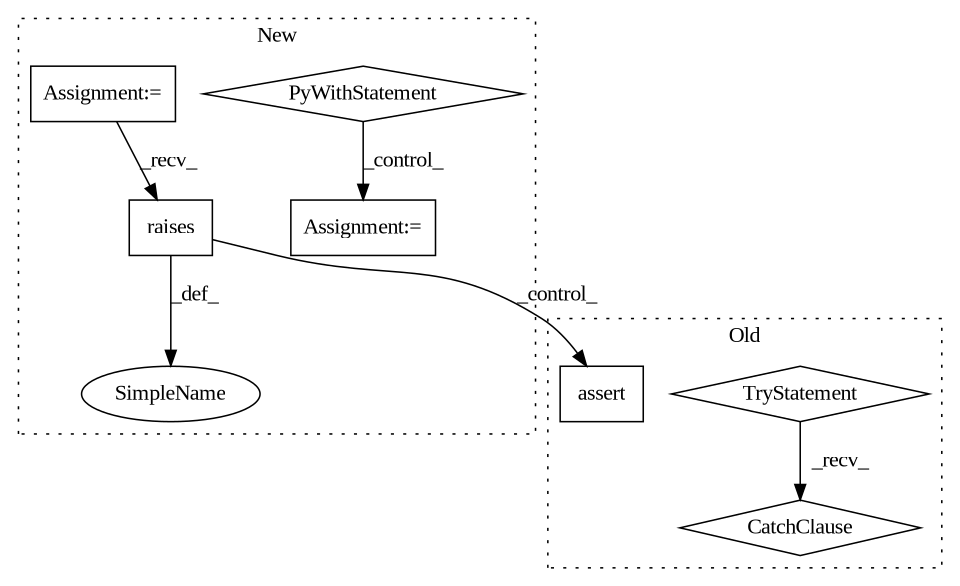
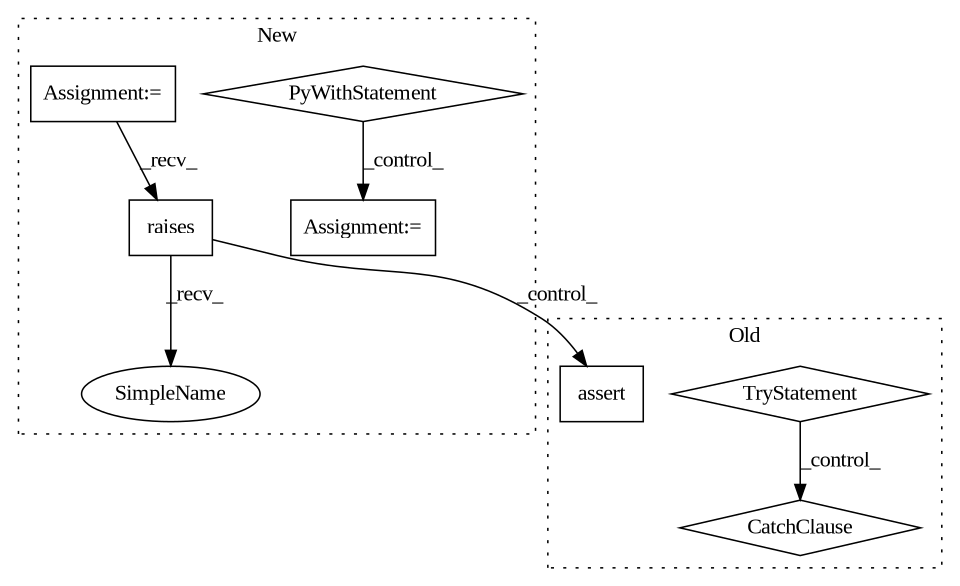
edge "raises" -> "SimpleName": label "_def_" -> "_recv_"
edge "TryStatement" -> "CatchClause": label "_recv_" -> "_control_"
